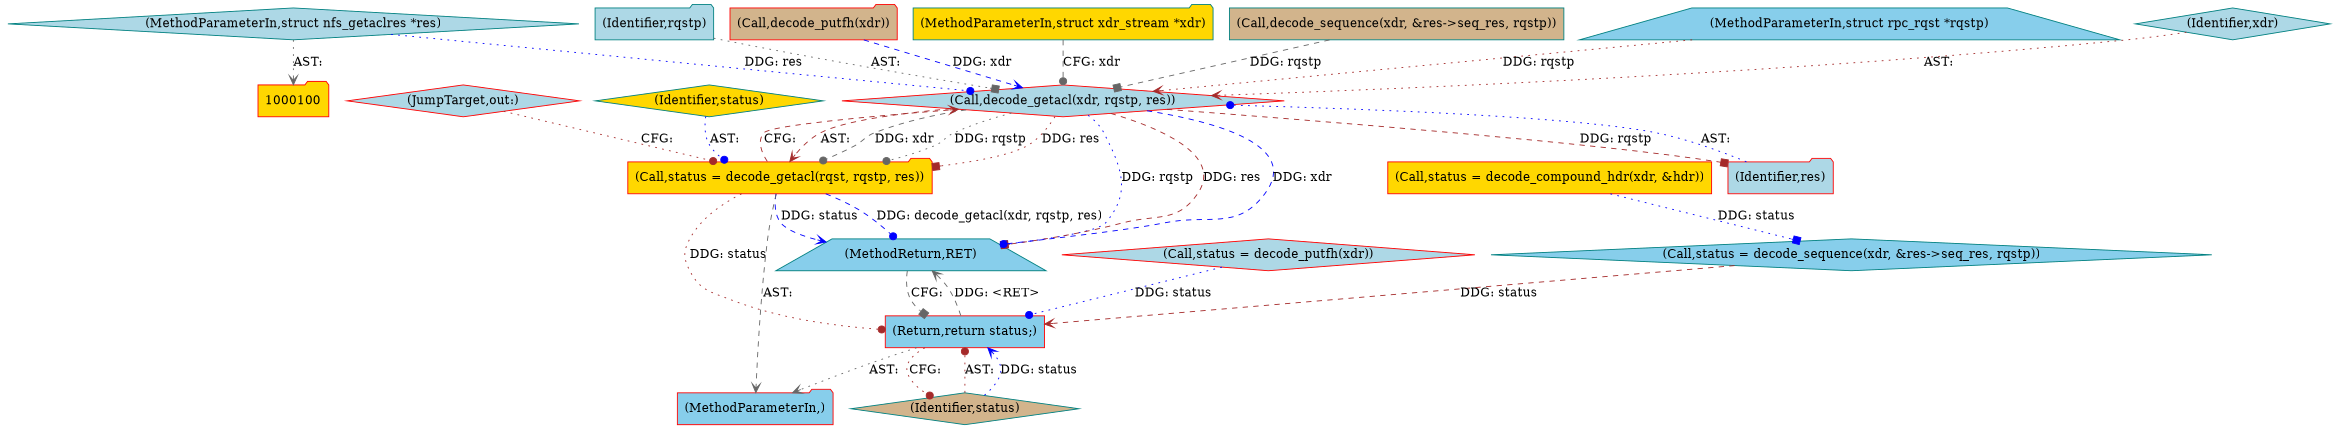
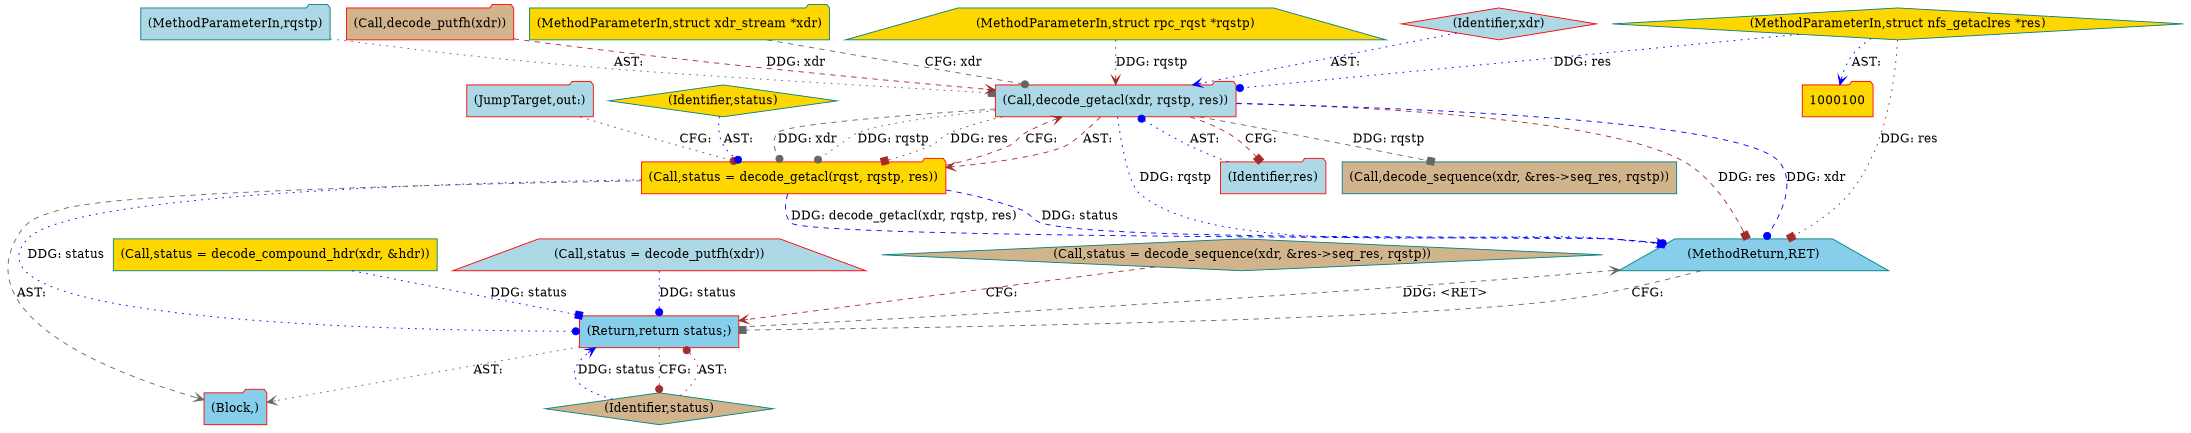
node "(MethodParameterIn,struct nfs_getaclres *res)": fillcolor lightblue -> gold
node "(Identifier,rqstp)": label "(Identifier,rqstp)" -> "(MethodParameterIn,rqstp)"
node "(MethodParameterIn,struct rpc_rqst *rqstp)": fillcolor skyblue -> gold
node "(Identifier,xdr)": color teal -> red
edge "(MethodParameterIn,struct nfs_getaclres *res)" -> "1000100": color gray40 -> blue
edge "(Call,decode_putfh(xdr))" -> "(Call,decode_getacl(xdr, rqstp, res))": color blue -> brown
edge "(Call,decode_sequence(xdr, &res->seq_res, rqstp))" -> "(Call,decode_getacl(xdr, rqstp, res))": reversed
edge "(Identifier,xdr)" -> "(Call,decode_getacl(xdr, rqstp, res))": color brown -> blue
node "(JumpTarget,out:)": shape diamond -> folder
node "(Call,decode_getacl(xdr, rqstp, res))": shape diamond -> folder
edge "(Call,decode_getacl(xdr, rqstp, res))" -> "(Identifier,res)": label "DDG: rqstp" -> "CFG: "
edge "(MethodParameterIn,struct nfs_getaclres *res)" -> "(MethodReturn,RET)": added, label "DDG: res"
node "(Call,status = decode_compound_hdr(xdr, &hdr))": color red -> teal
edge "(Call,status = decode_compound_hdr(xdr, &hdr))" -> "(Call,status = decode_sequence(xdr, &res->seq_res, rqstp))": now "(Call,status = decode_compound_hdr(xdr, &hdr))" -> "(Return,return status;)"
node "(Call,status = decode_putfh(xdr))": shape diamond -> trapezium
node "(Call,status = decode_sequence(xdr, &res->seq_res, rqstp))": fillcolor skyblue -> tan
edge "(Call,status = decode_sequence(xdr, &res->seq_res, rqstp))" -> "(Return,return status;)": label "DDG: status" -> "CFG: "
edge "(Call,status = decode_getacl(rqst, rqstp, res))" -> "(Return,return status;)": color brown -> blue
node "(MethodParameterIn,)": label "(MethodParameterIn,)" -> "(Block,)"
